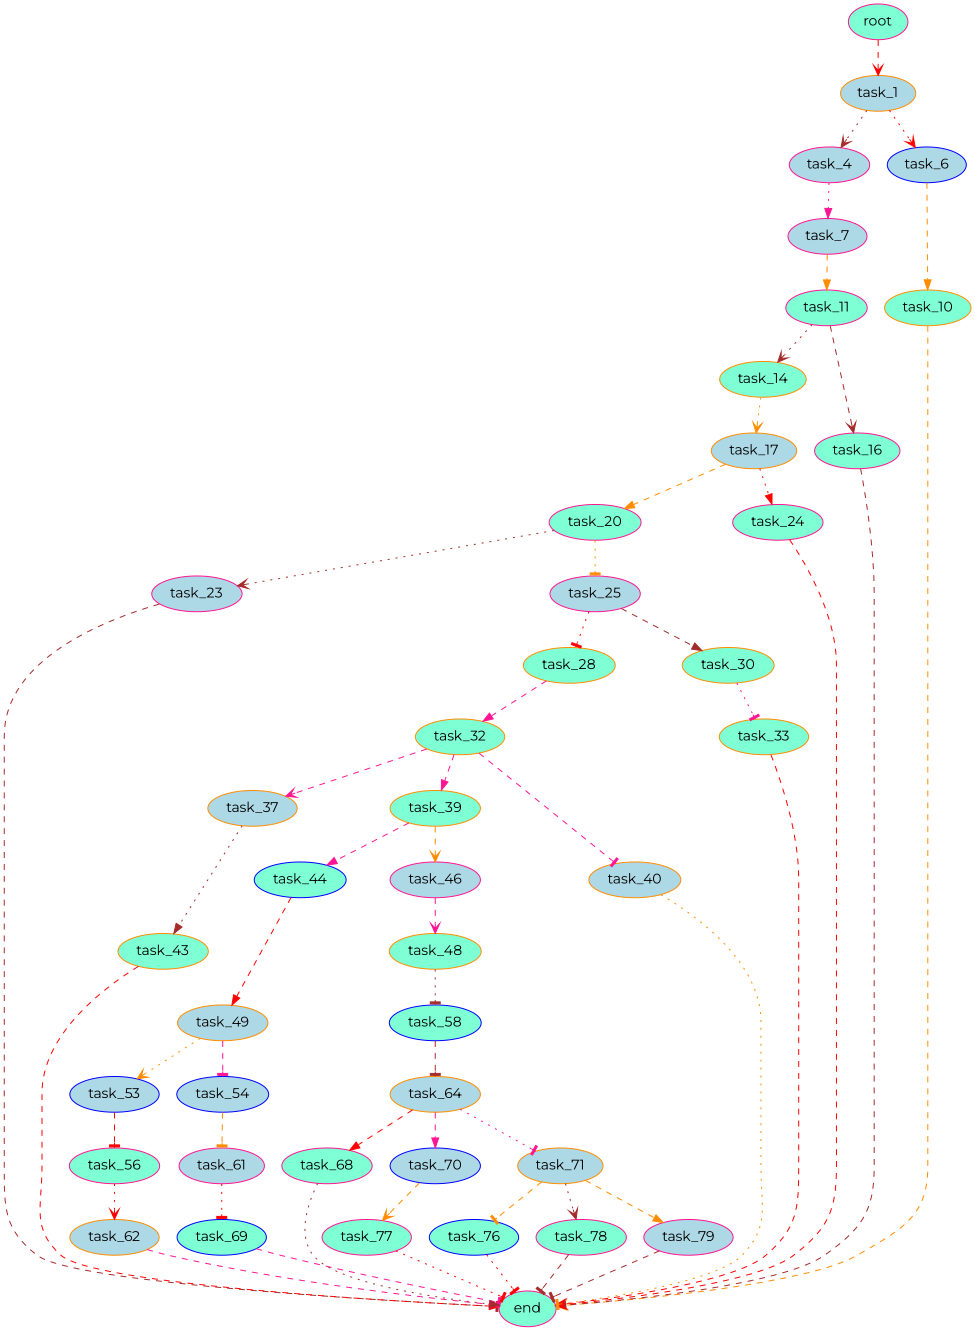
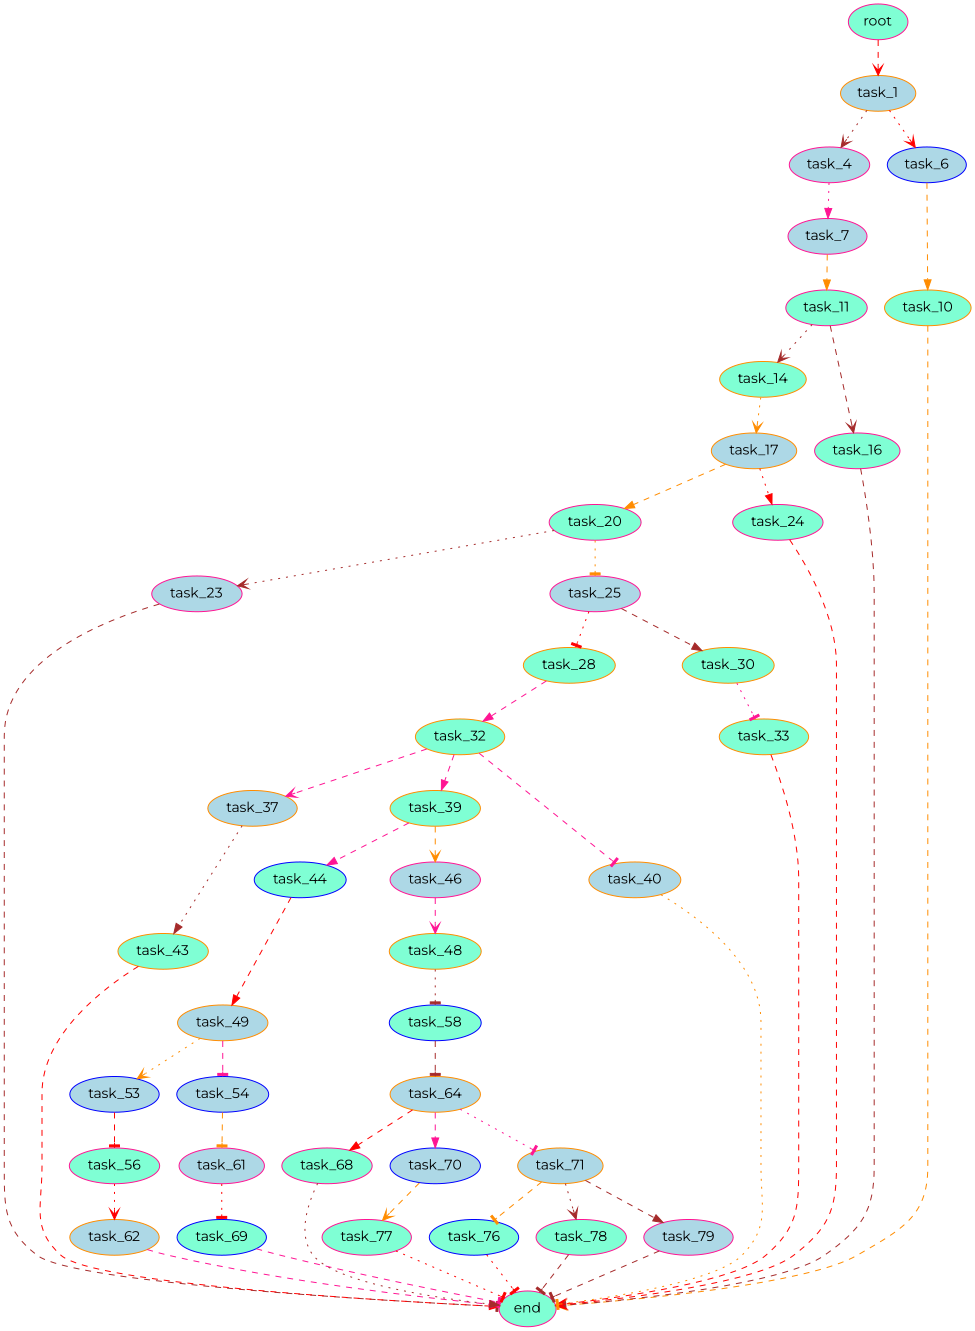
edge "task_71" -> "task_79": color darkorange -> brown
